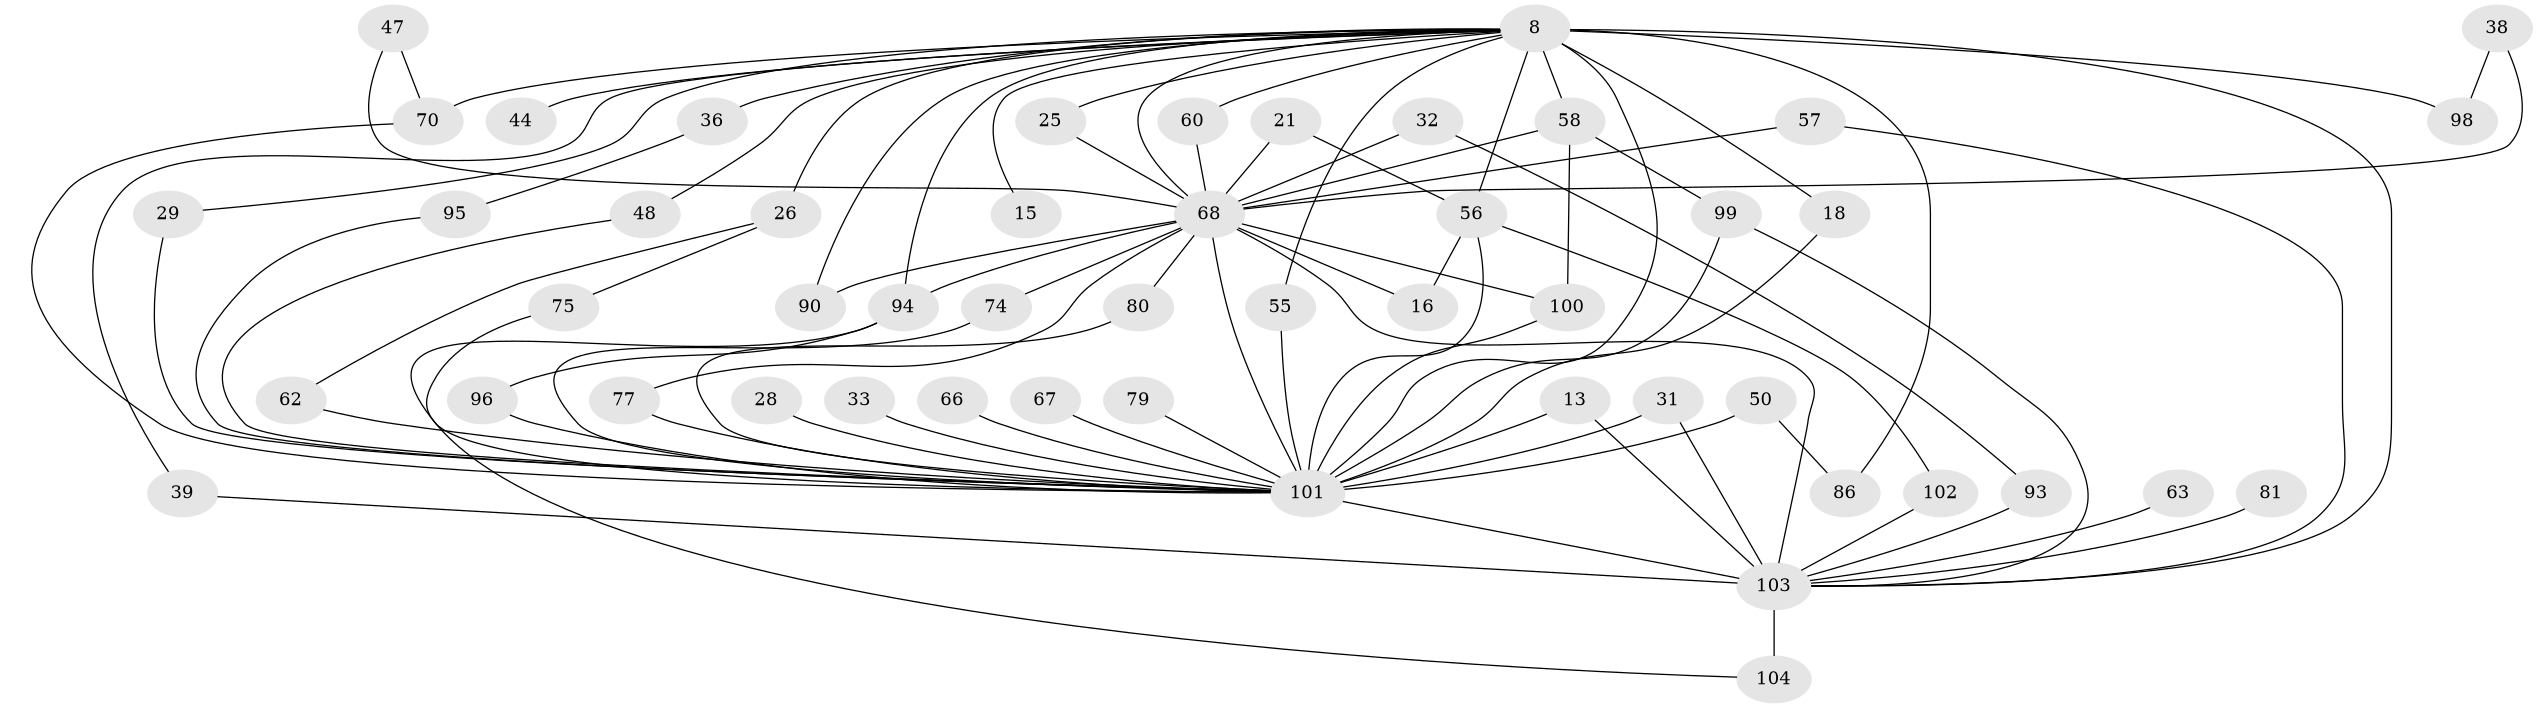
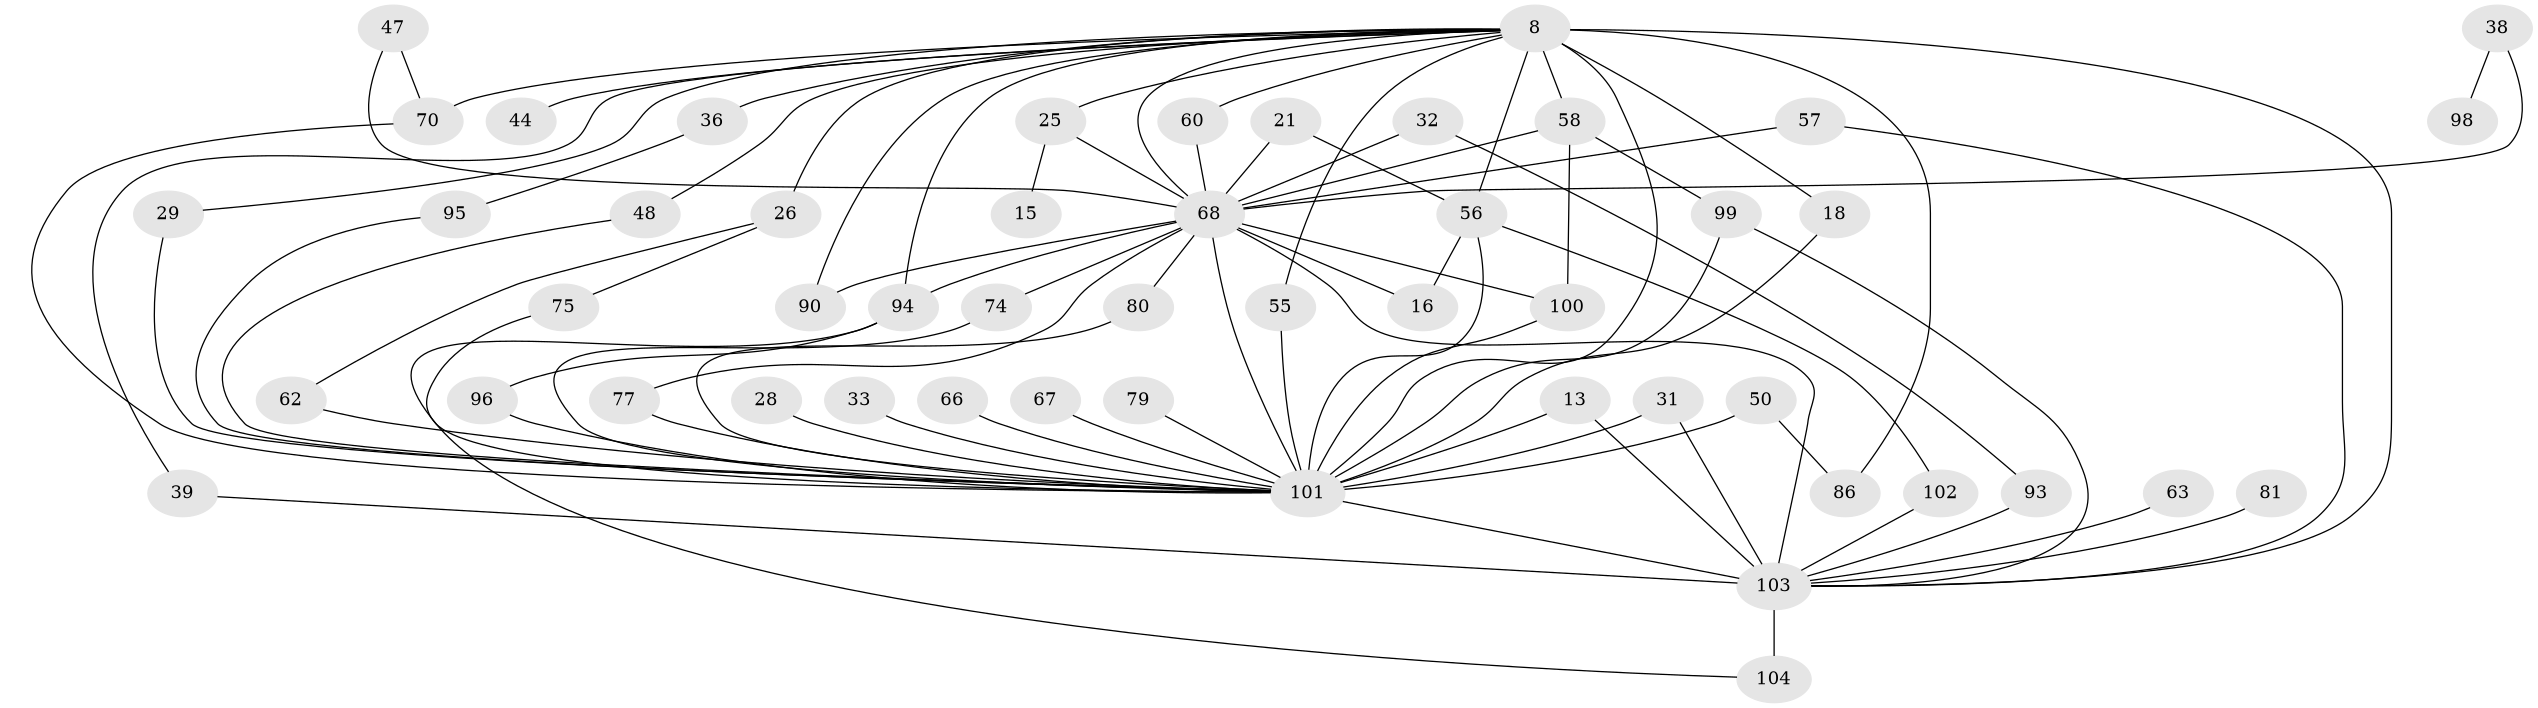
edge "8" -- "15": now "25" -- "15"
edge "8" -- "98": removed
